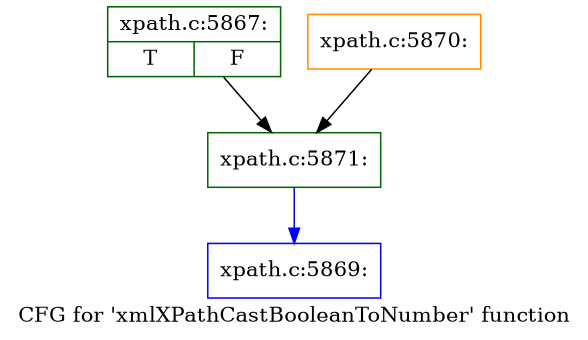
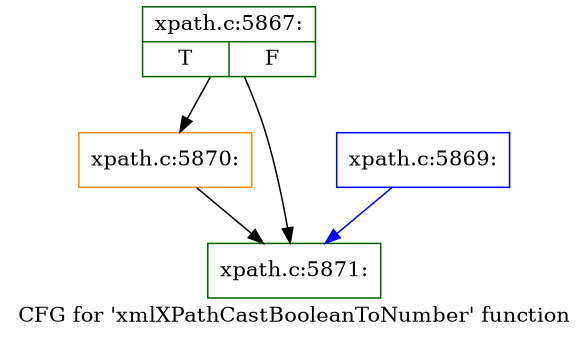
edge "xpath.c:5867:" -> "xpath.c:5870:": added
edge "xpath.c:5871:" -> "xpath.c:5869:": reversed
